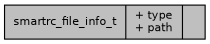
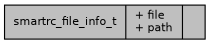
node "smartrc_file_info_t": text "+ type" -> "+ file"
